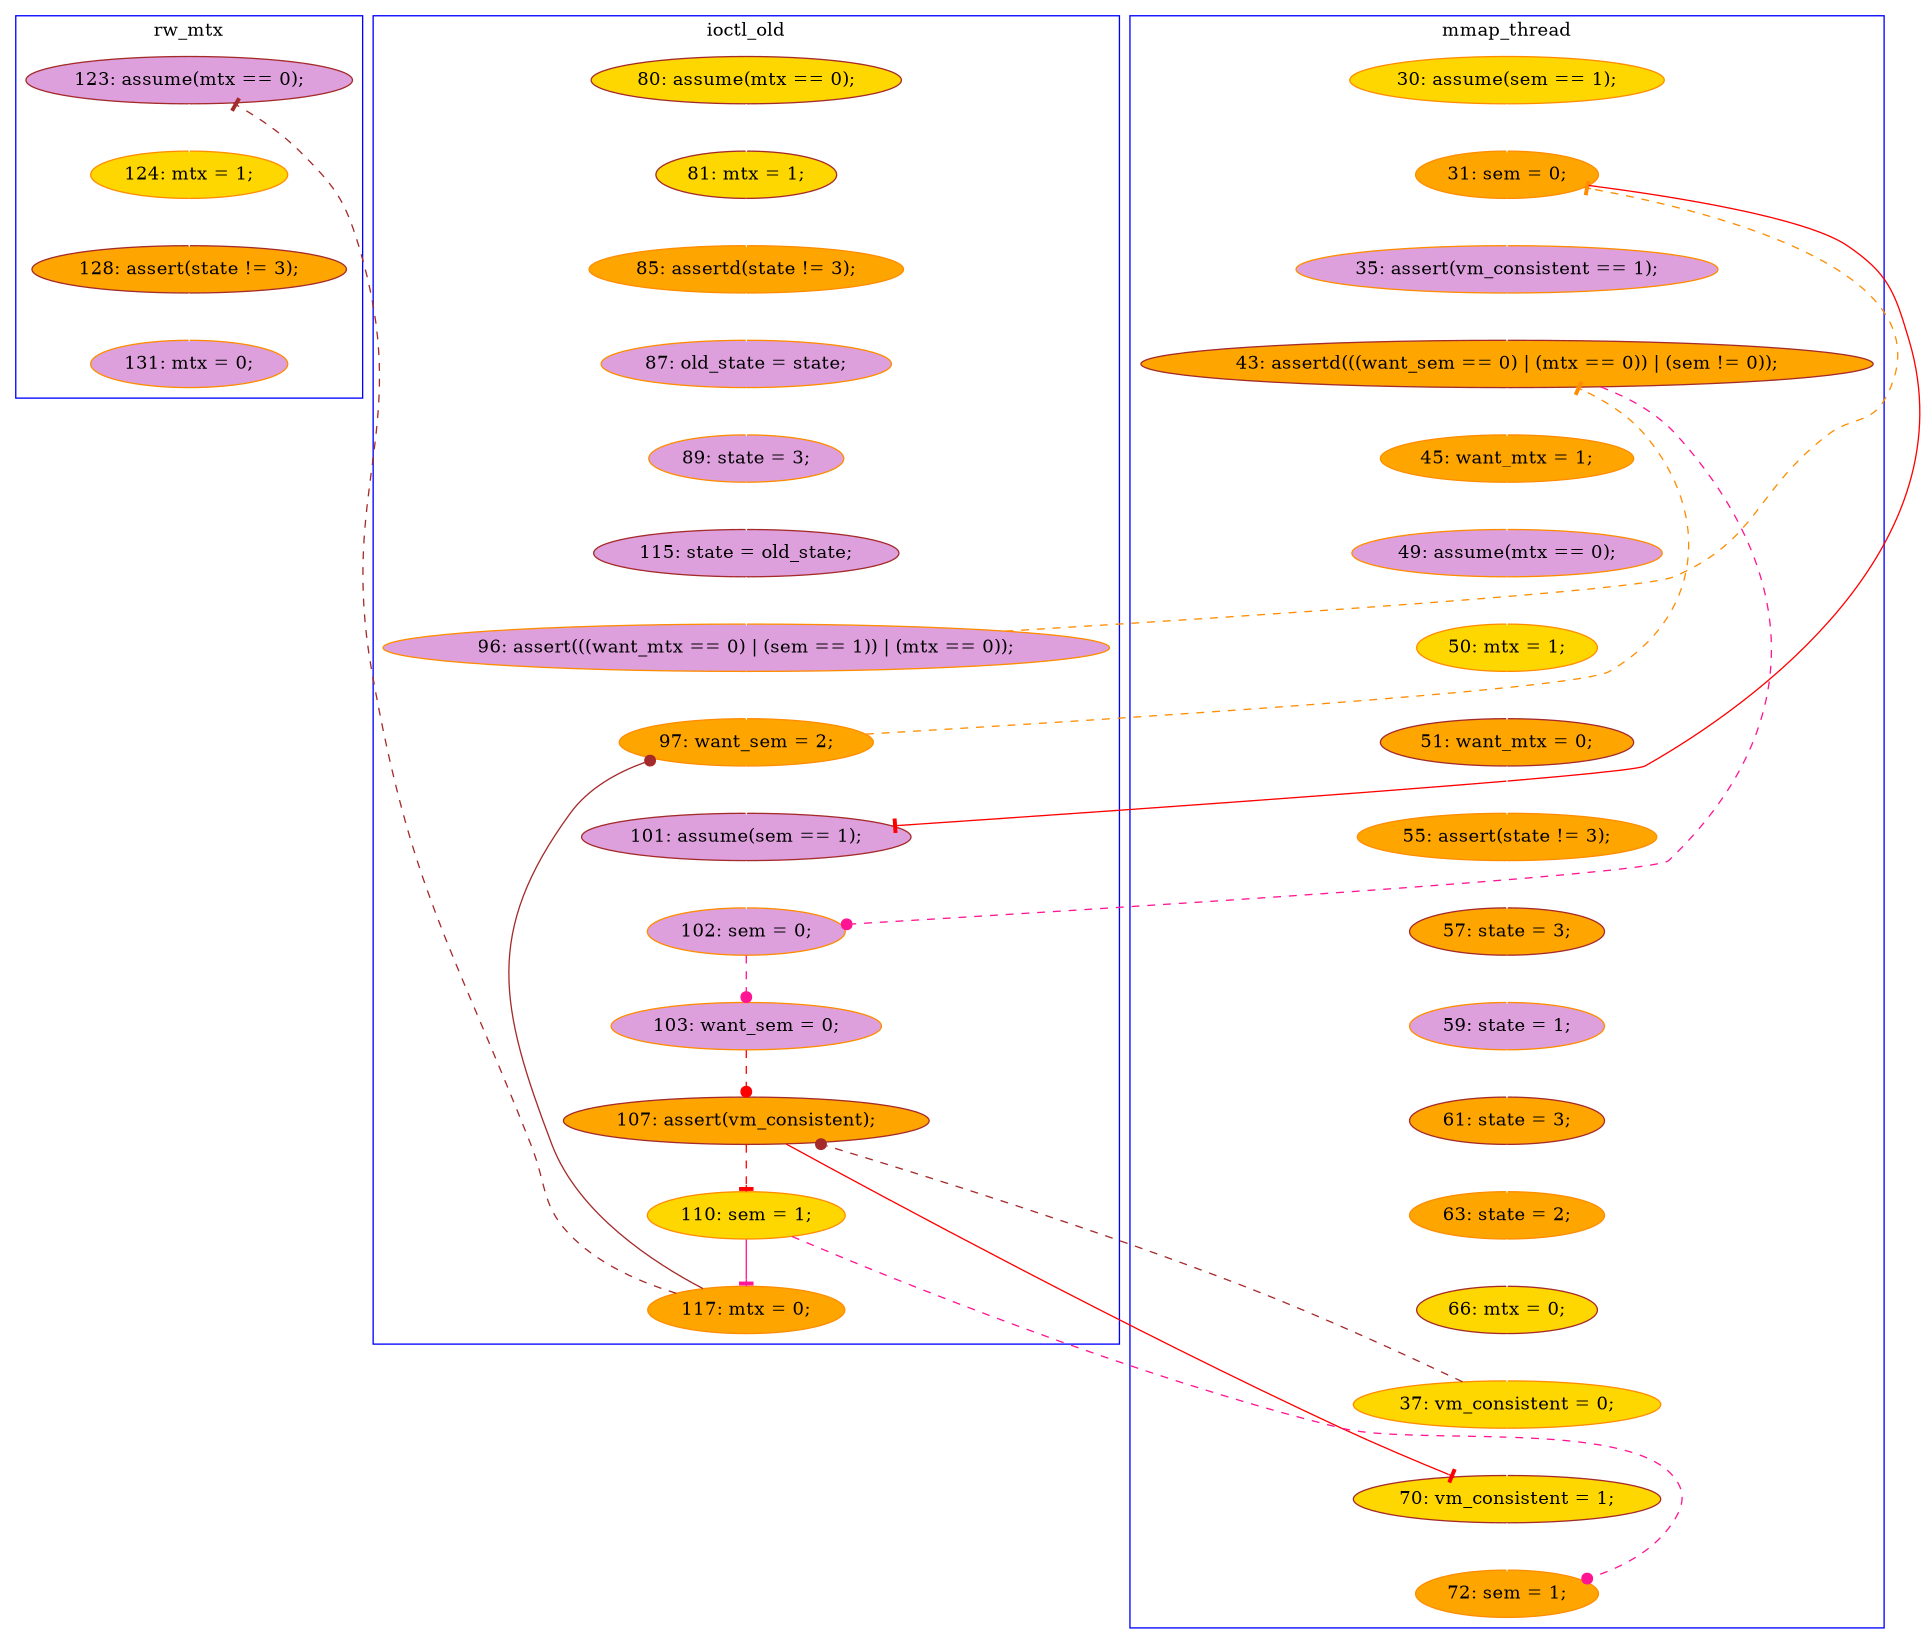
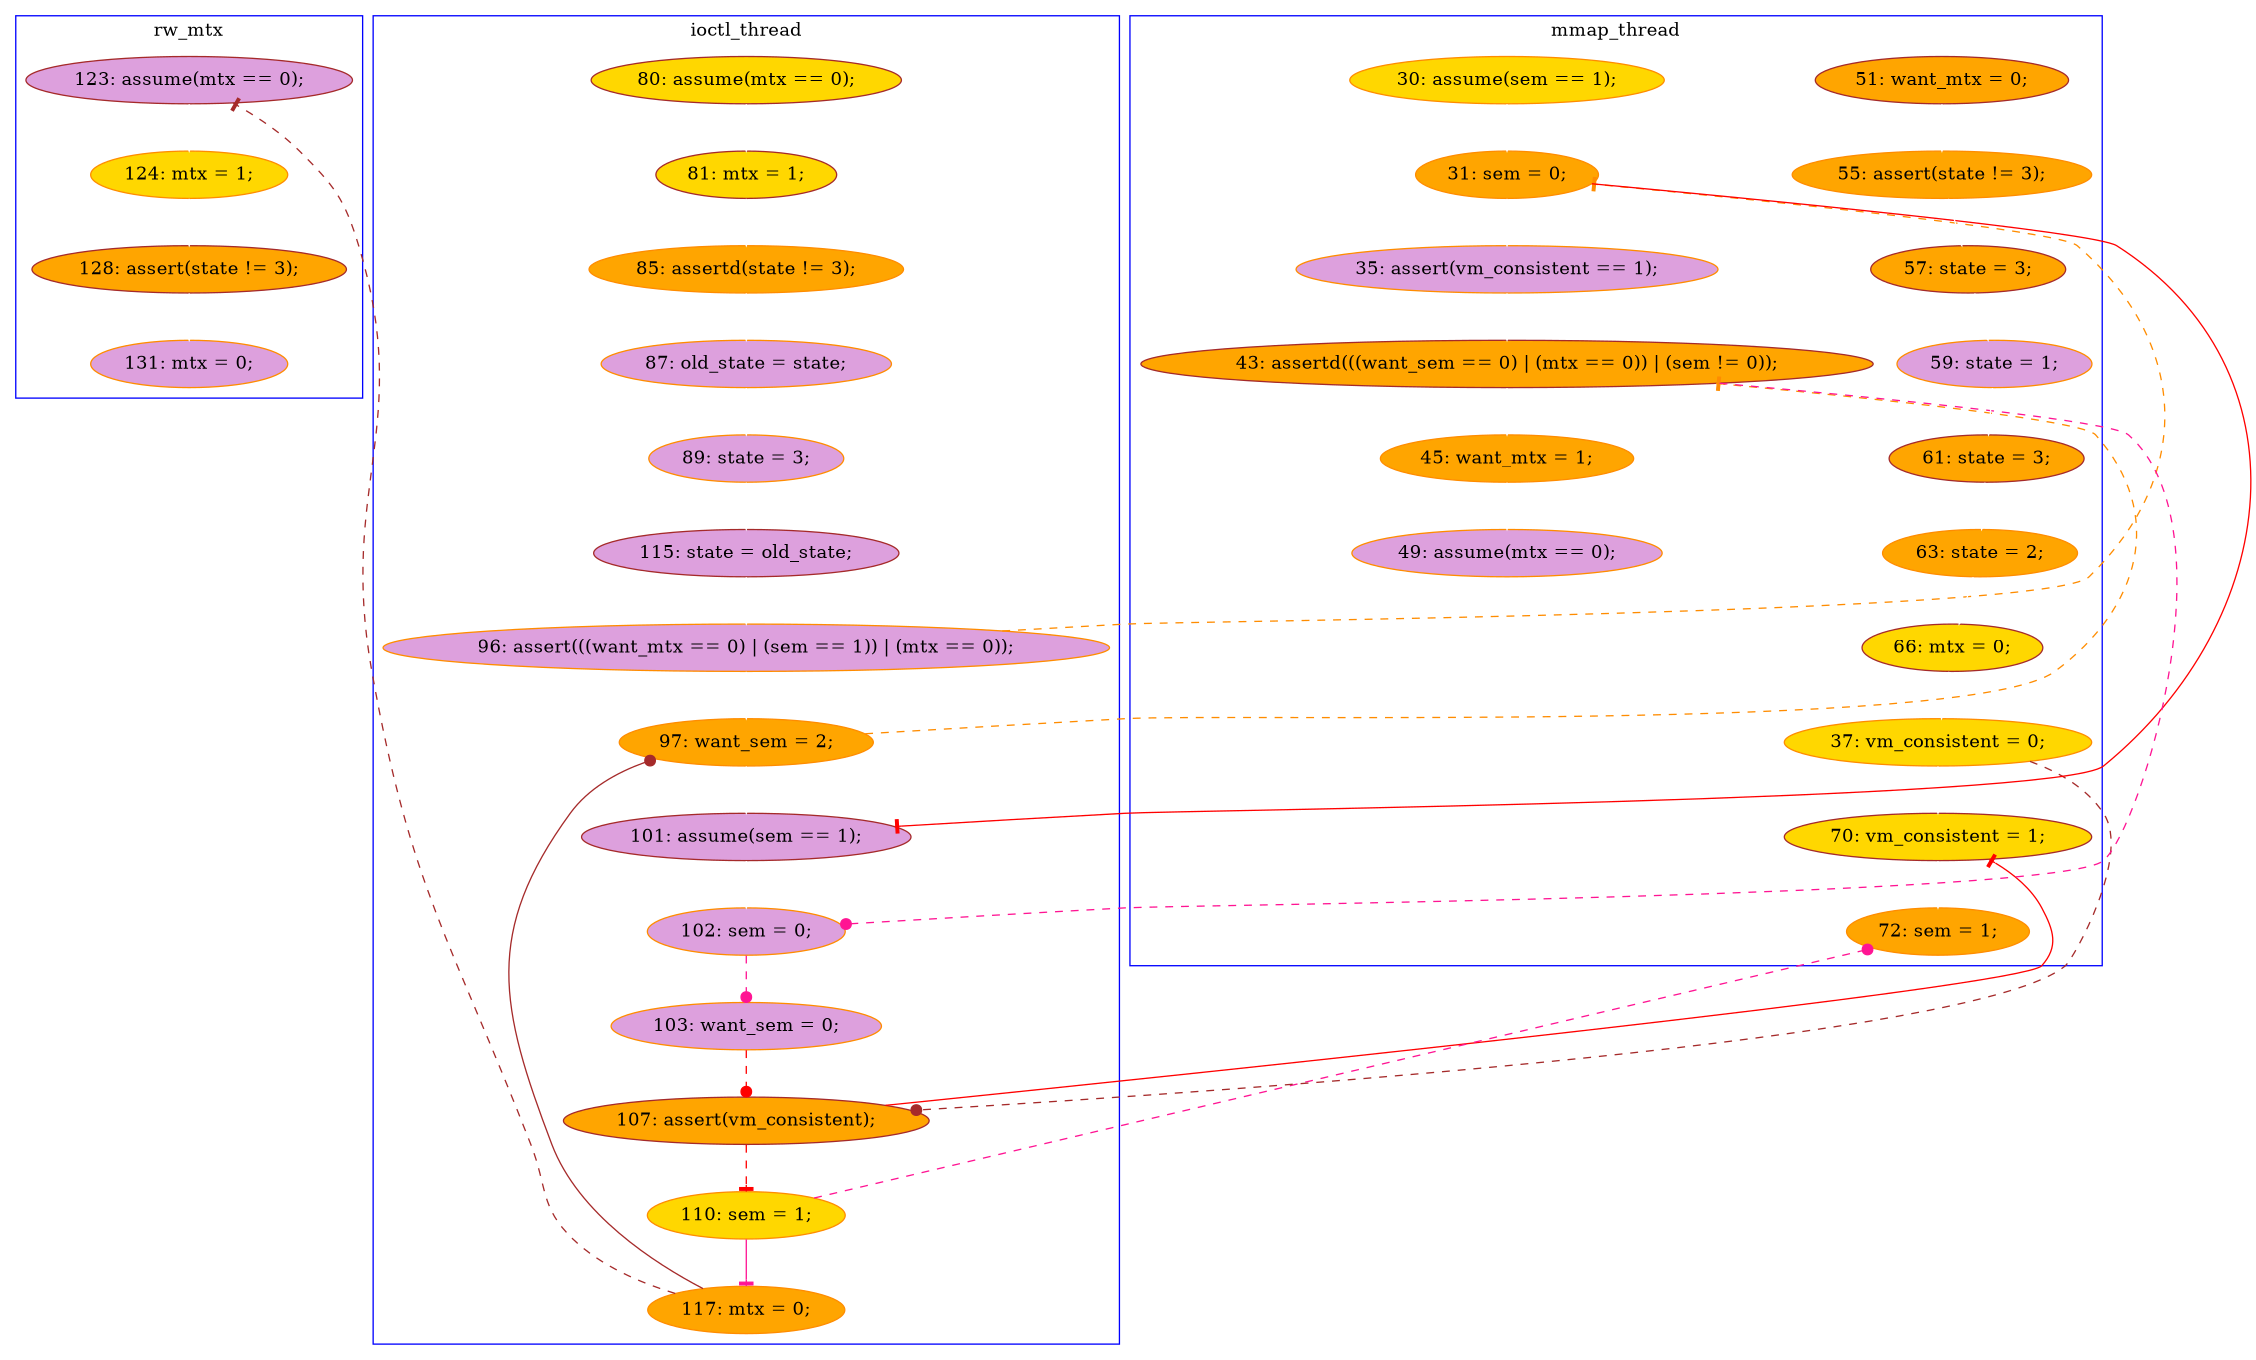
cluster "ioctl_old": label "ioctl_old" -> "ioctl_thread"
node "50: mtx = 1;": removed
